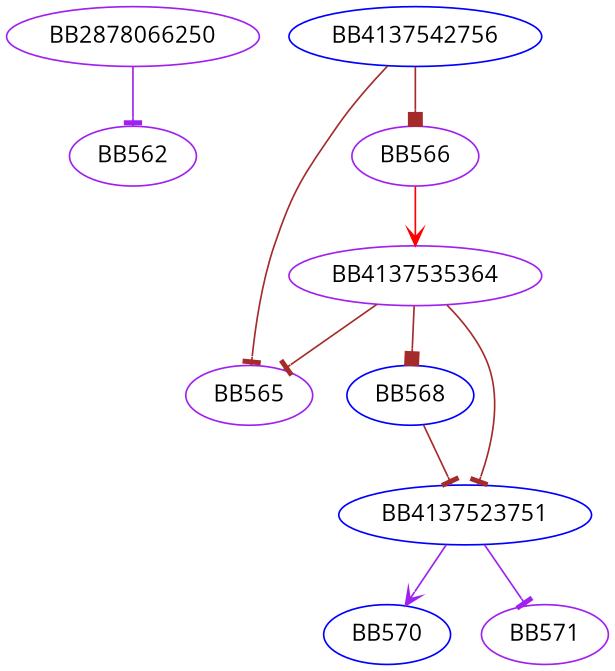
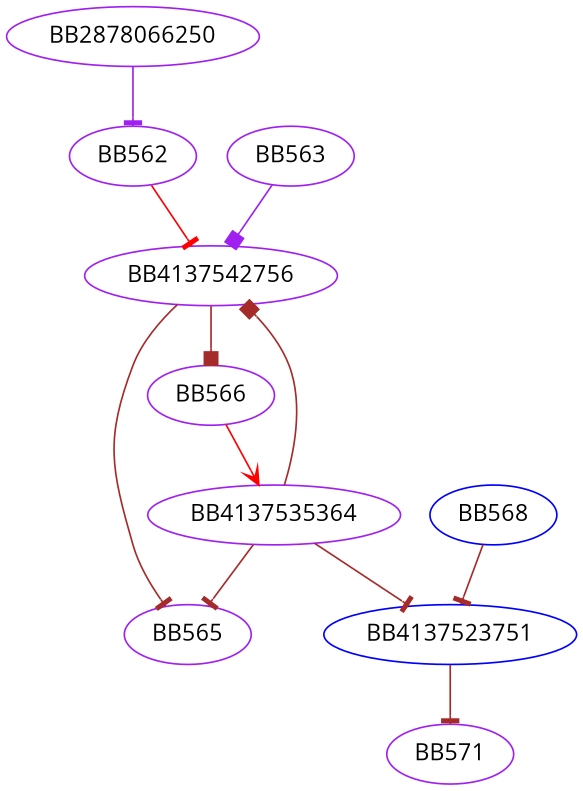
node "BB4137542756": color blue -> purple
node "BB563": added
edge "BB562" -> "BB4137542756": added
edge "BB4137535364" -> "BB568": now "BB4137535364" -> "BB4137542756"
edge "BB4137523751" -> "BB571": color purple -> brown
node "BB570": removed
